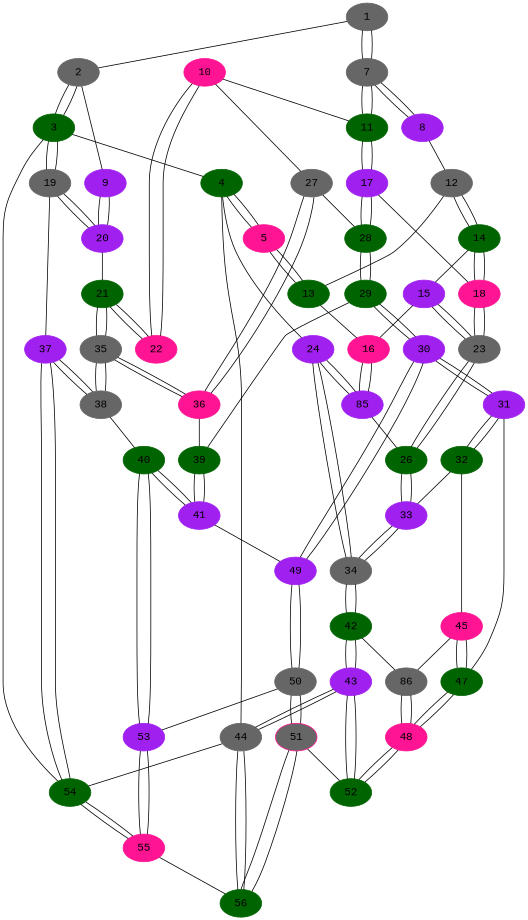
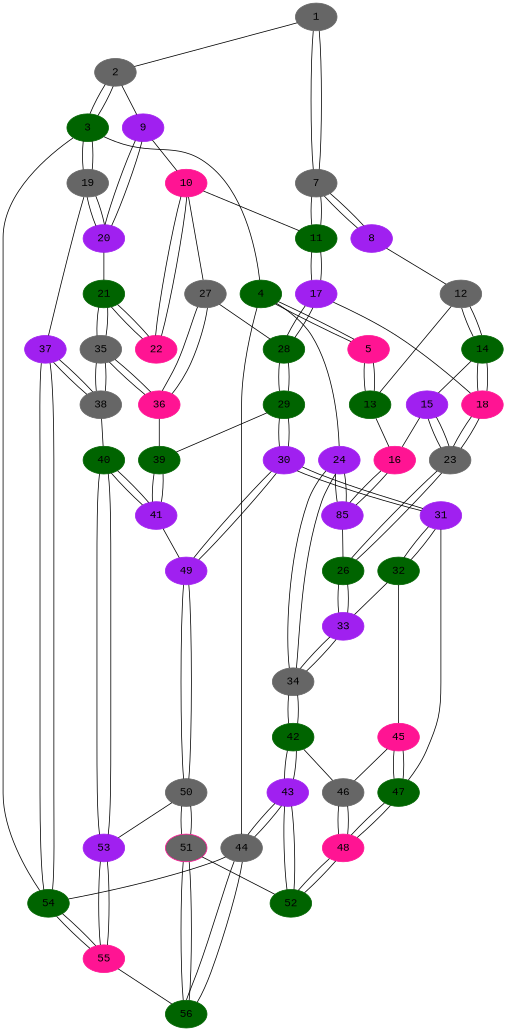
edge "9" -- "10": added
node "86": label "86" -> "46"
